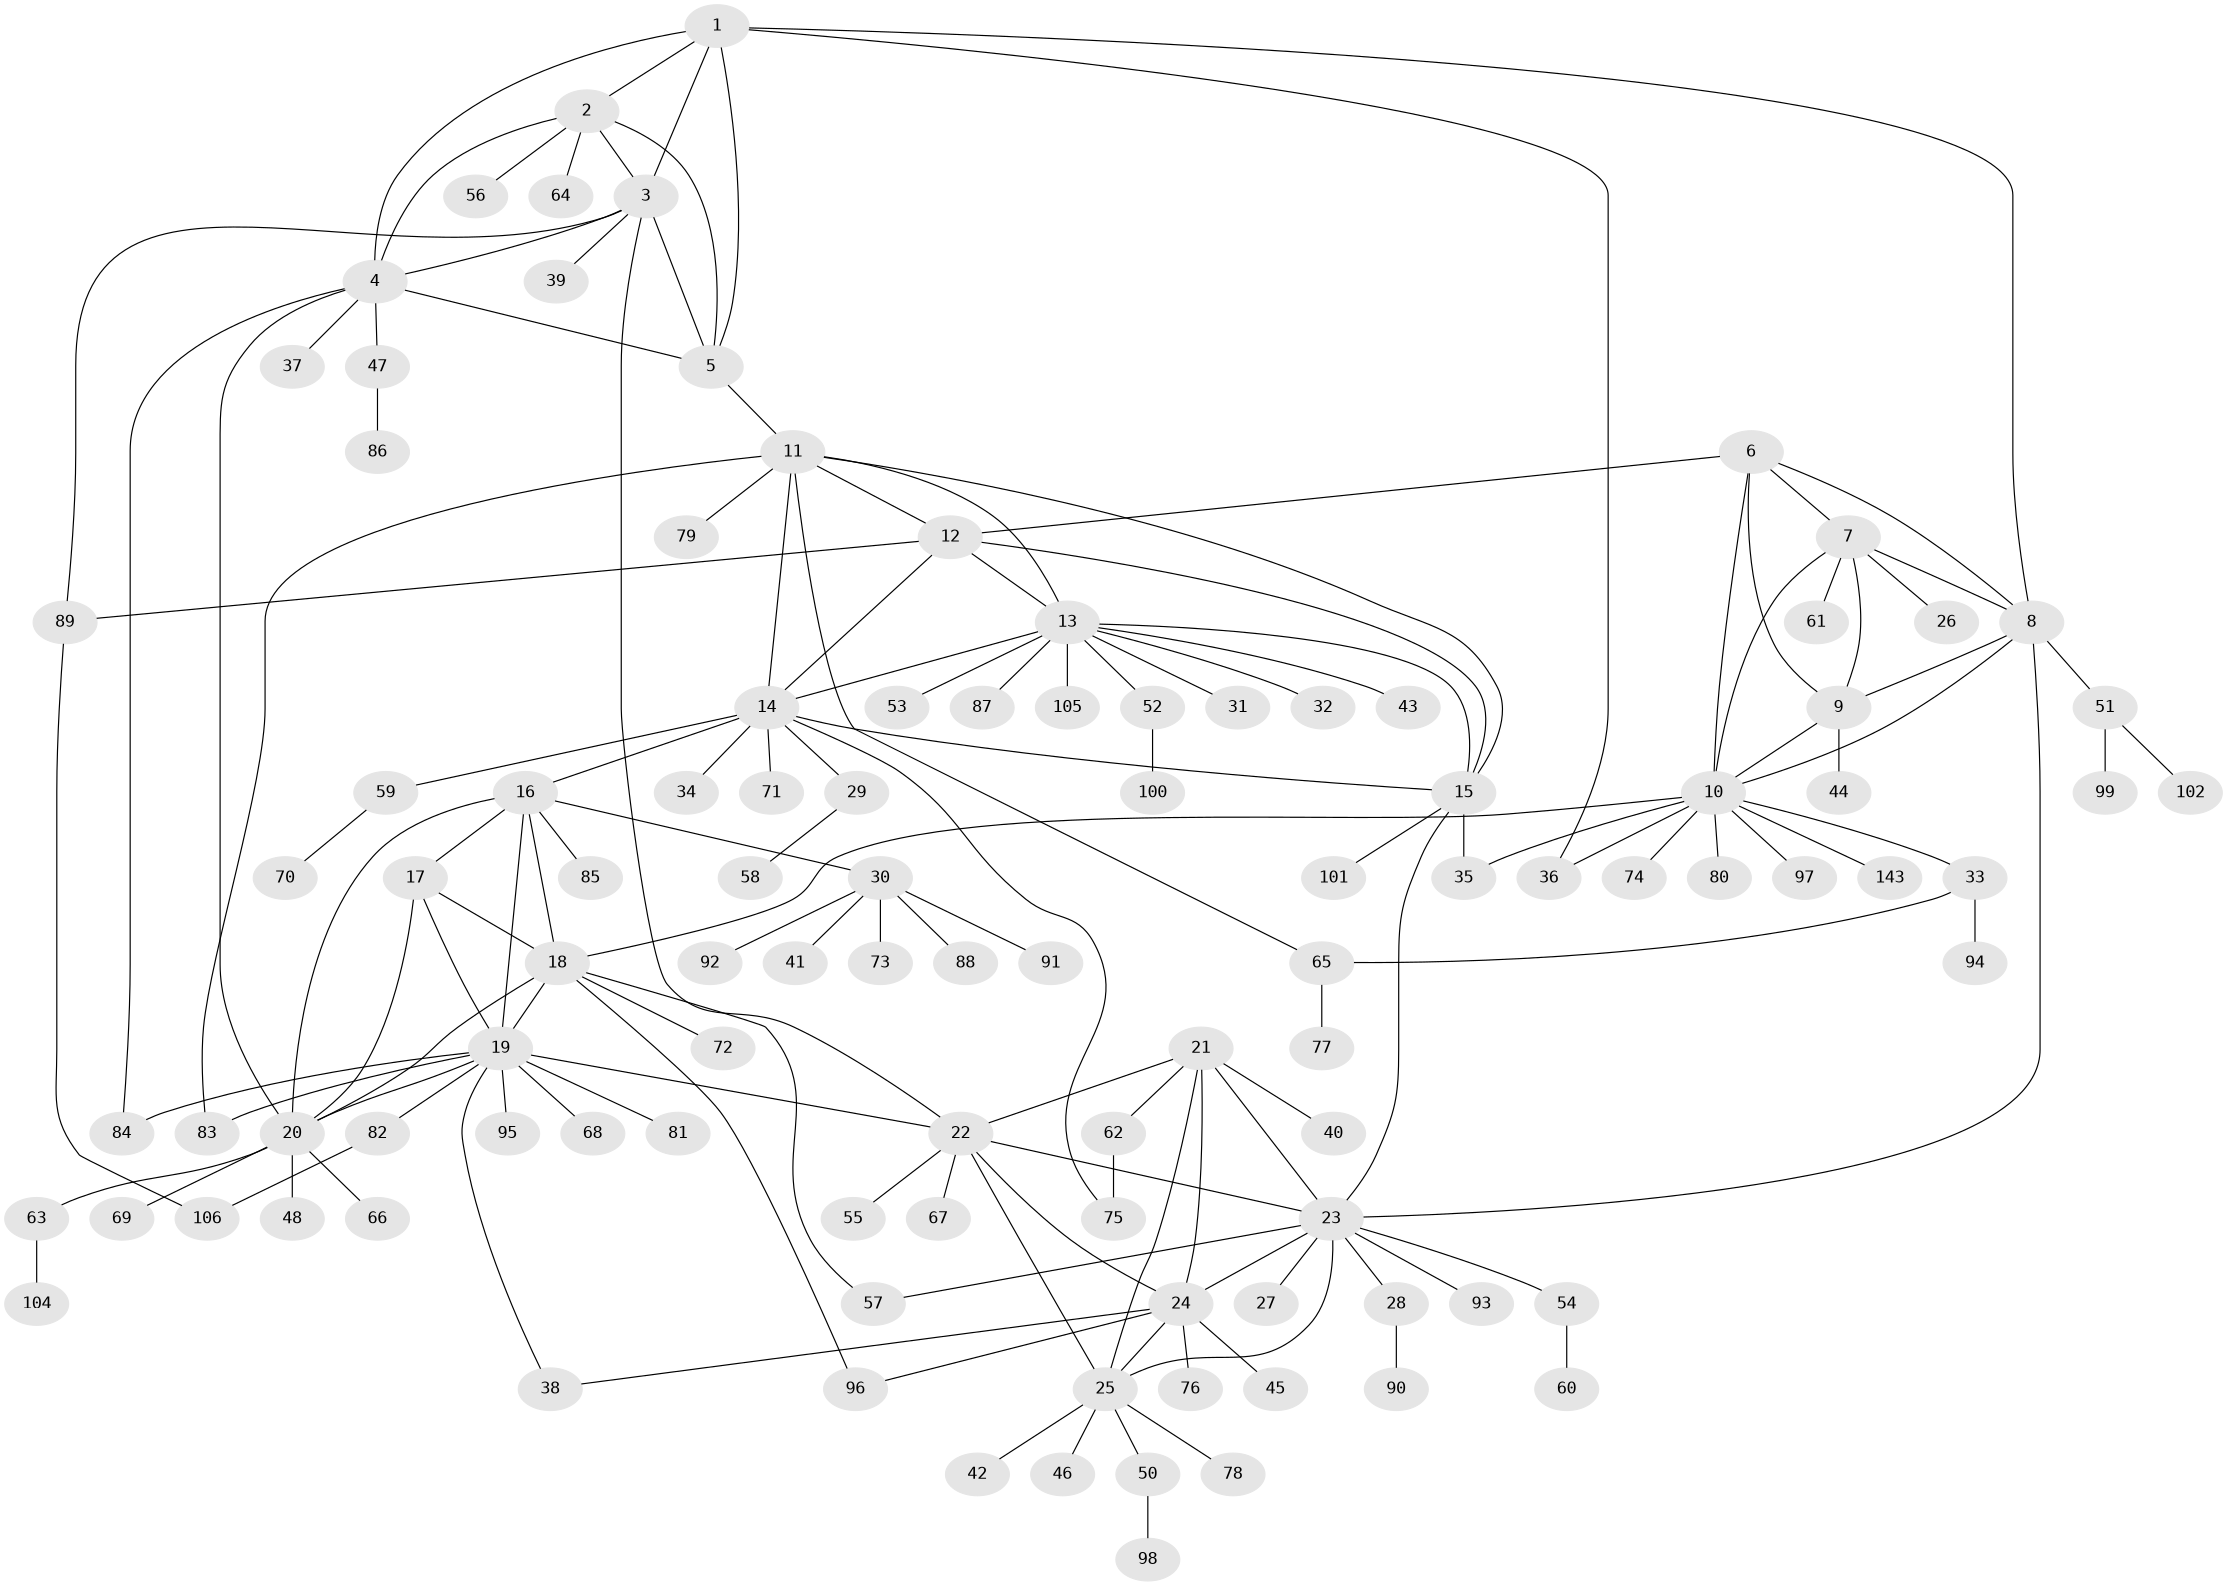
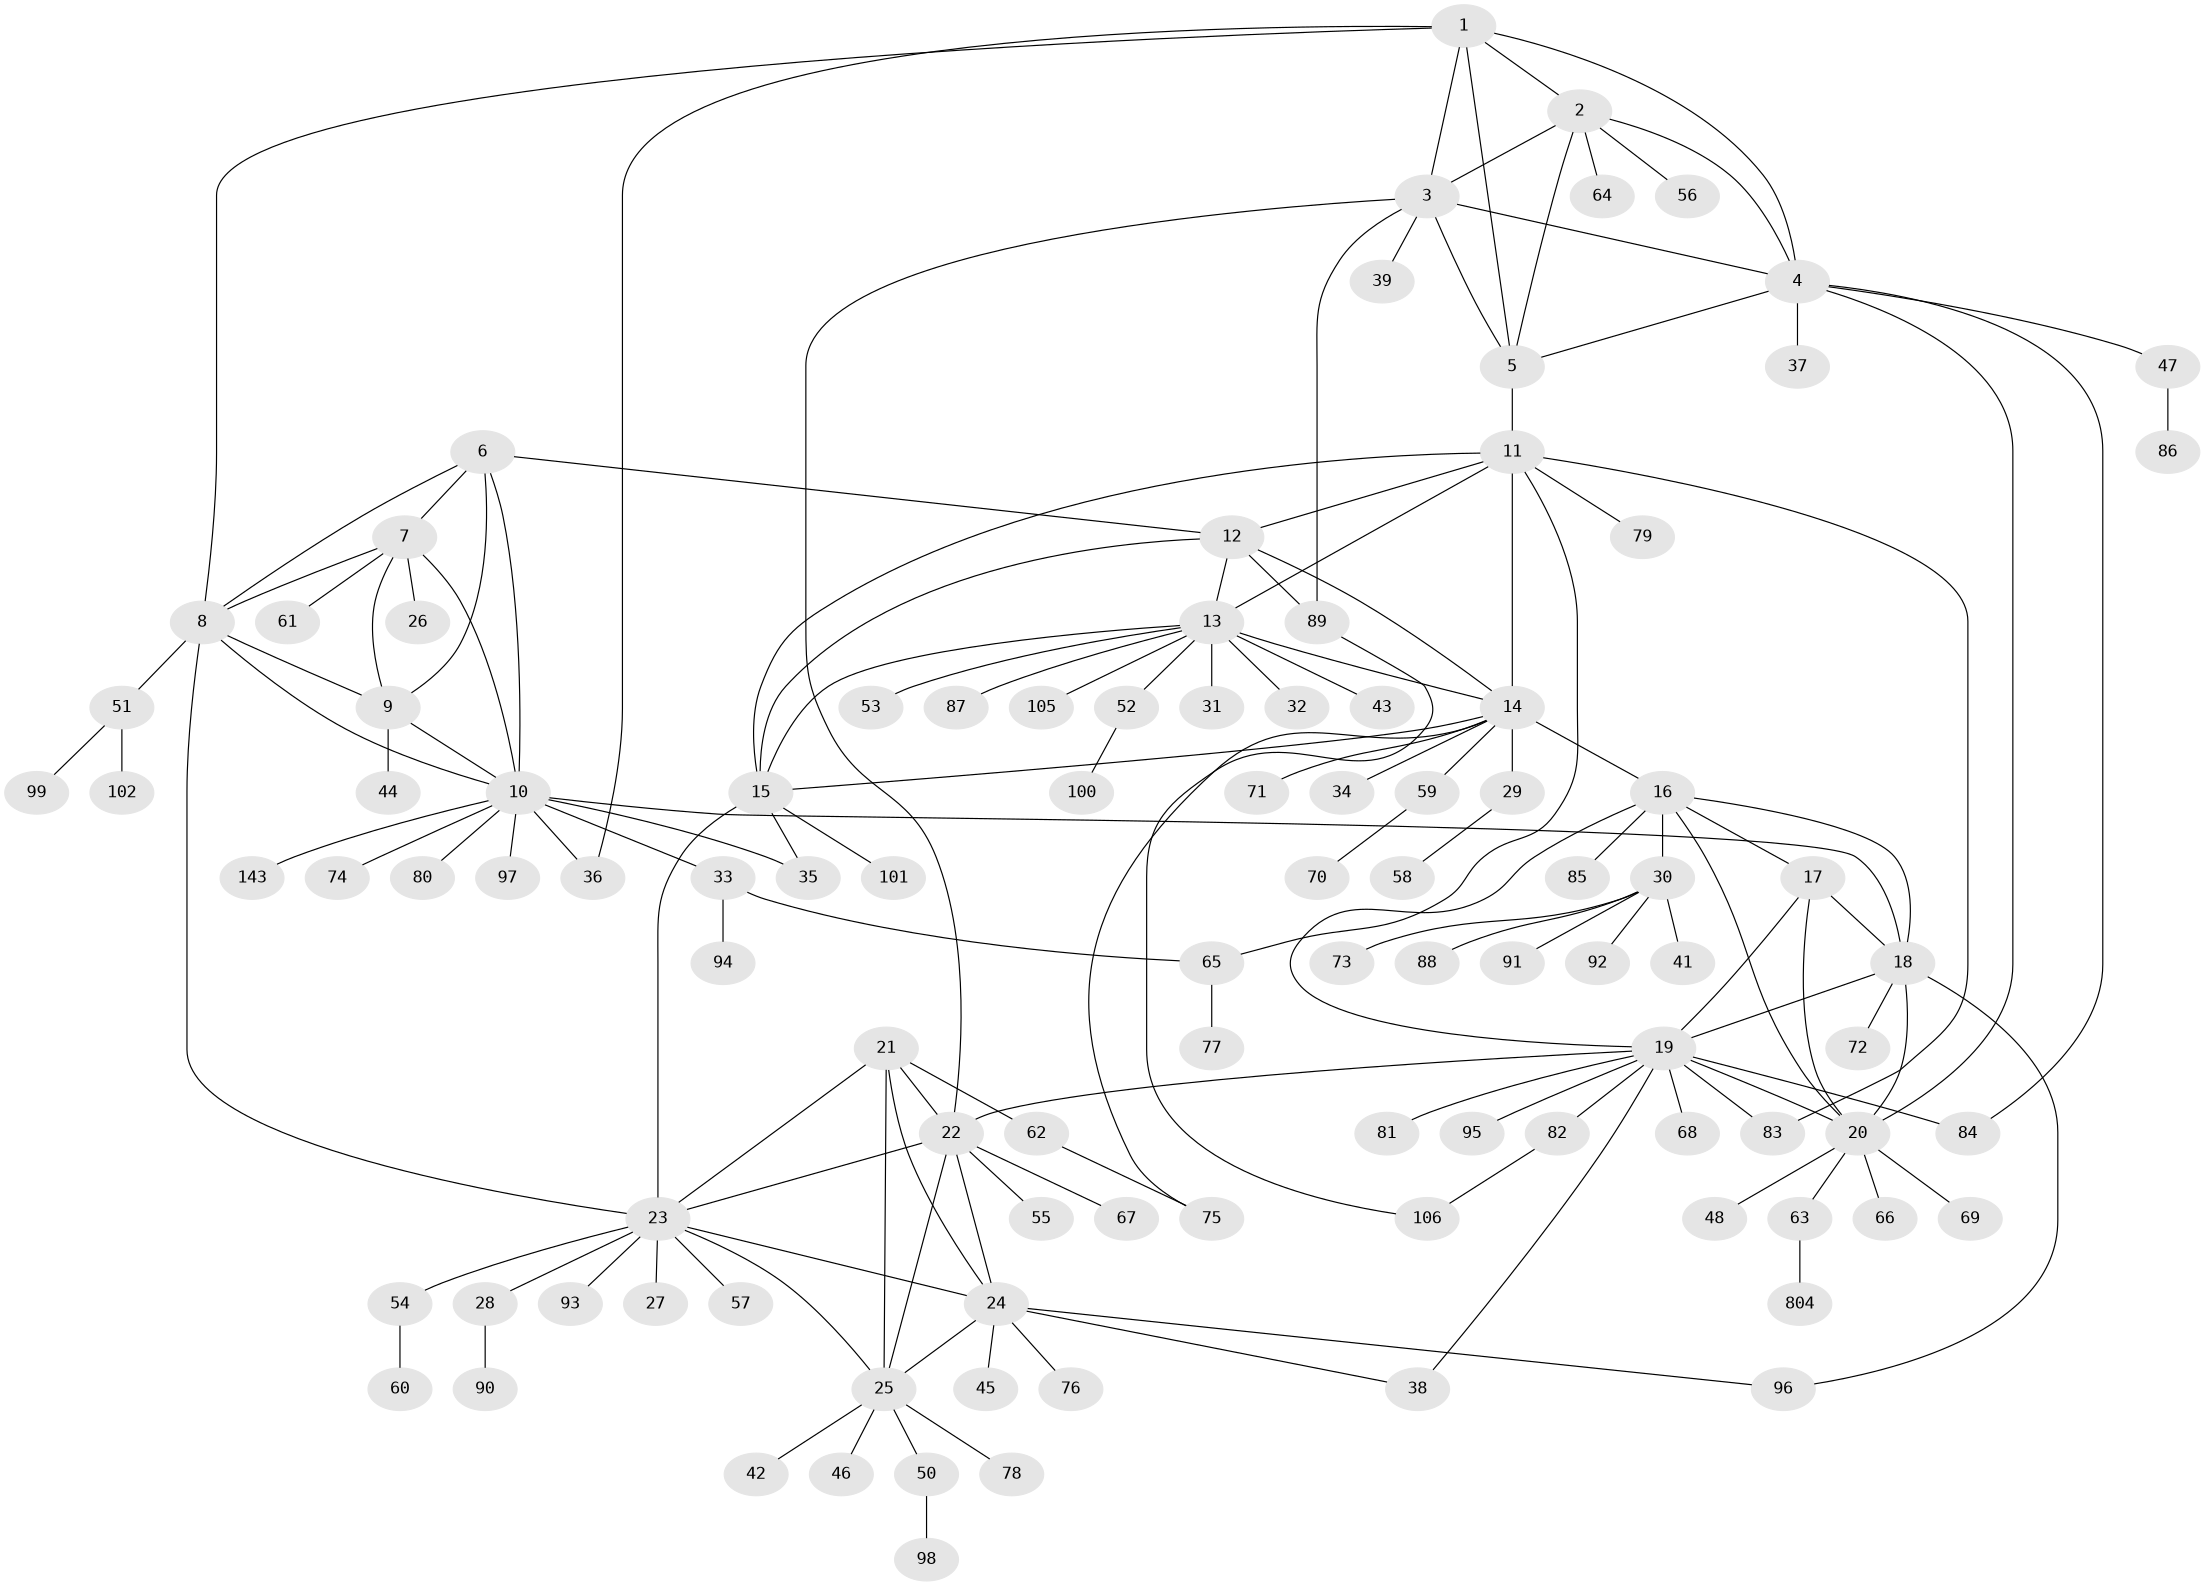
edge "18" -- "57": removed
node "40": removed
node "104": label "104" -> "804"
